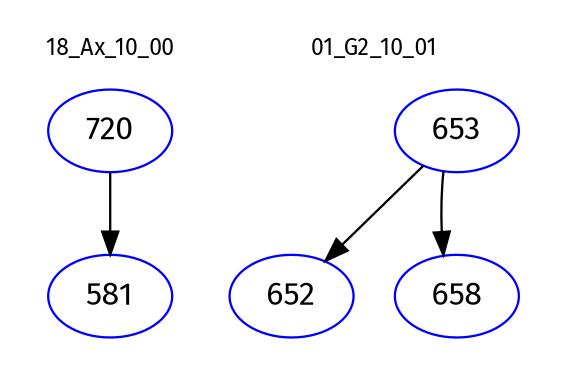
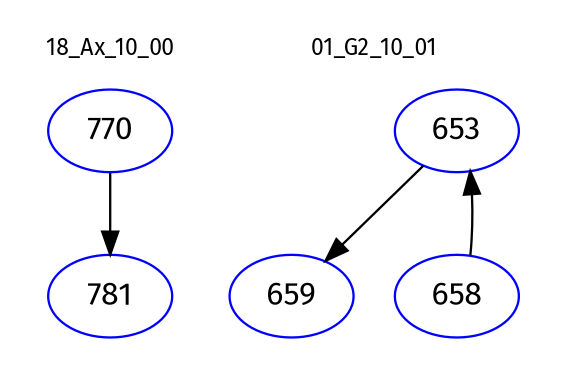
node "720": label "720" -> "770"
edge "653" -> "658": reversed
node "581": label "581" -> "781"
node "652": label "652" -> "659"
